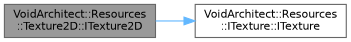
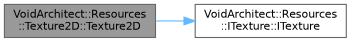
node "VoidArchitect::Resources ::Texture2D::ITexture2D": label "VoidArchitect::Resources ::Texture2D::ITexture2D" -> "VoidArchitect::Resources ::Texture2D::Texture2D"
